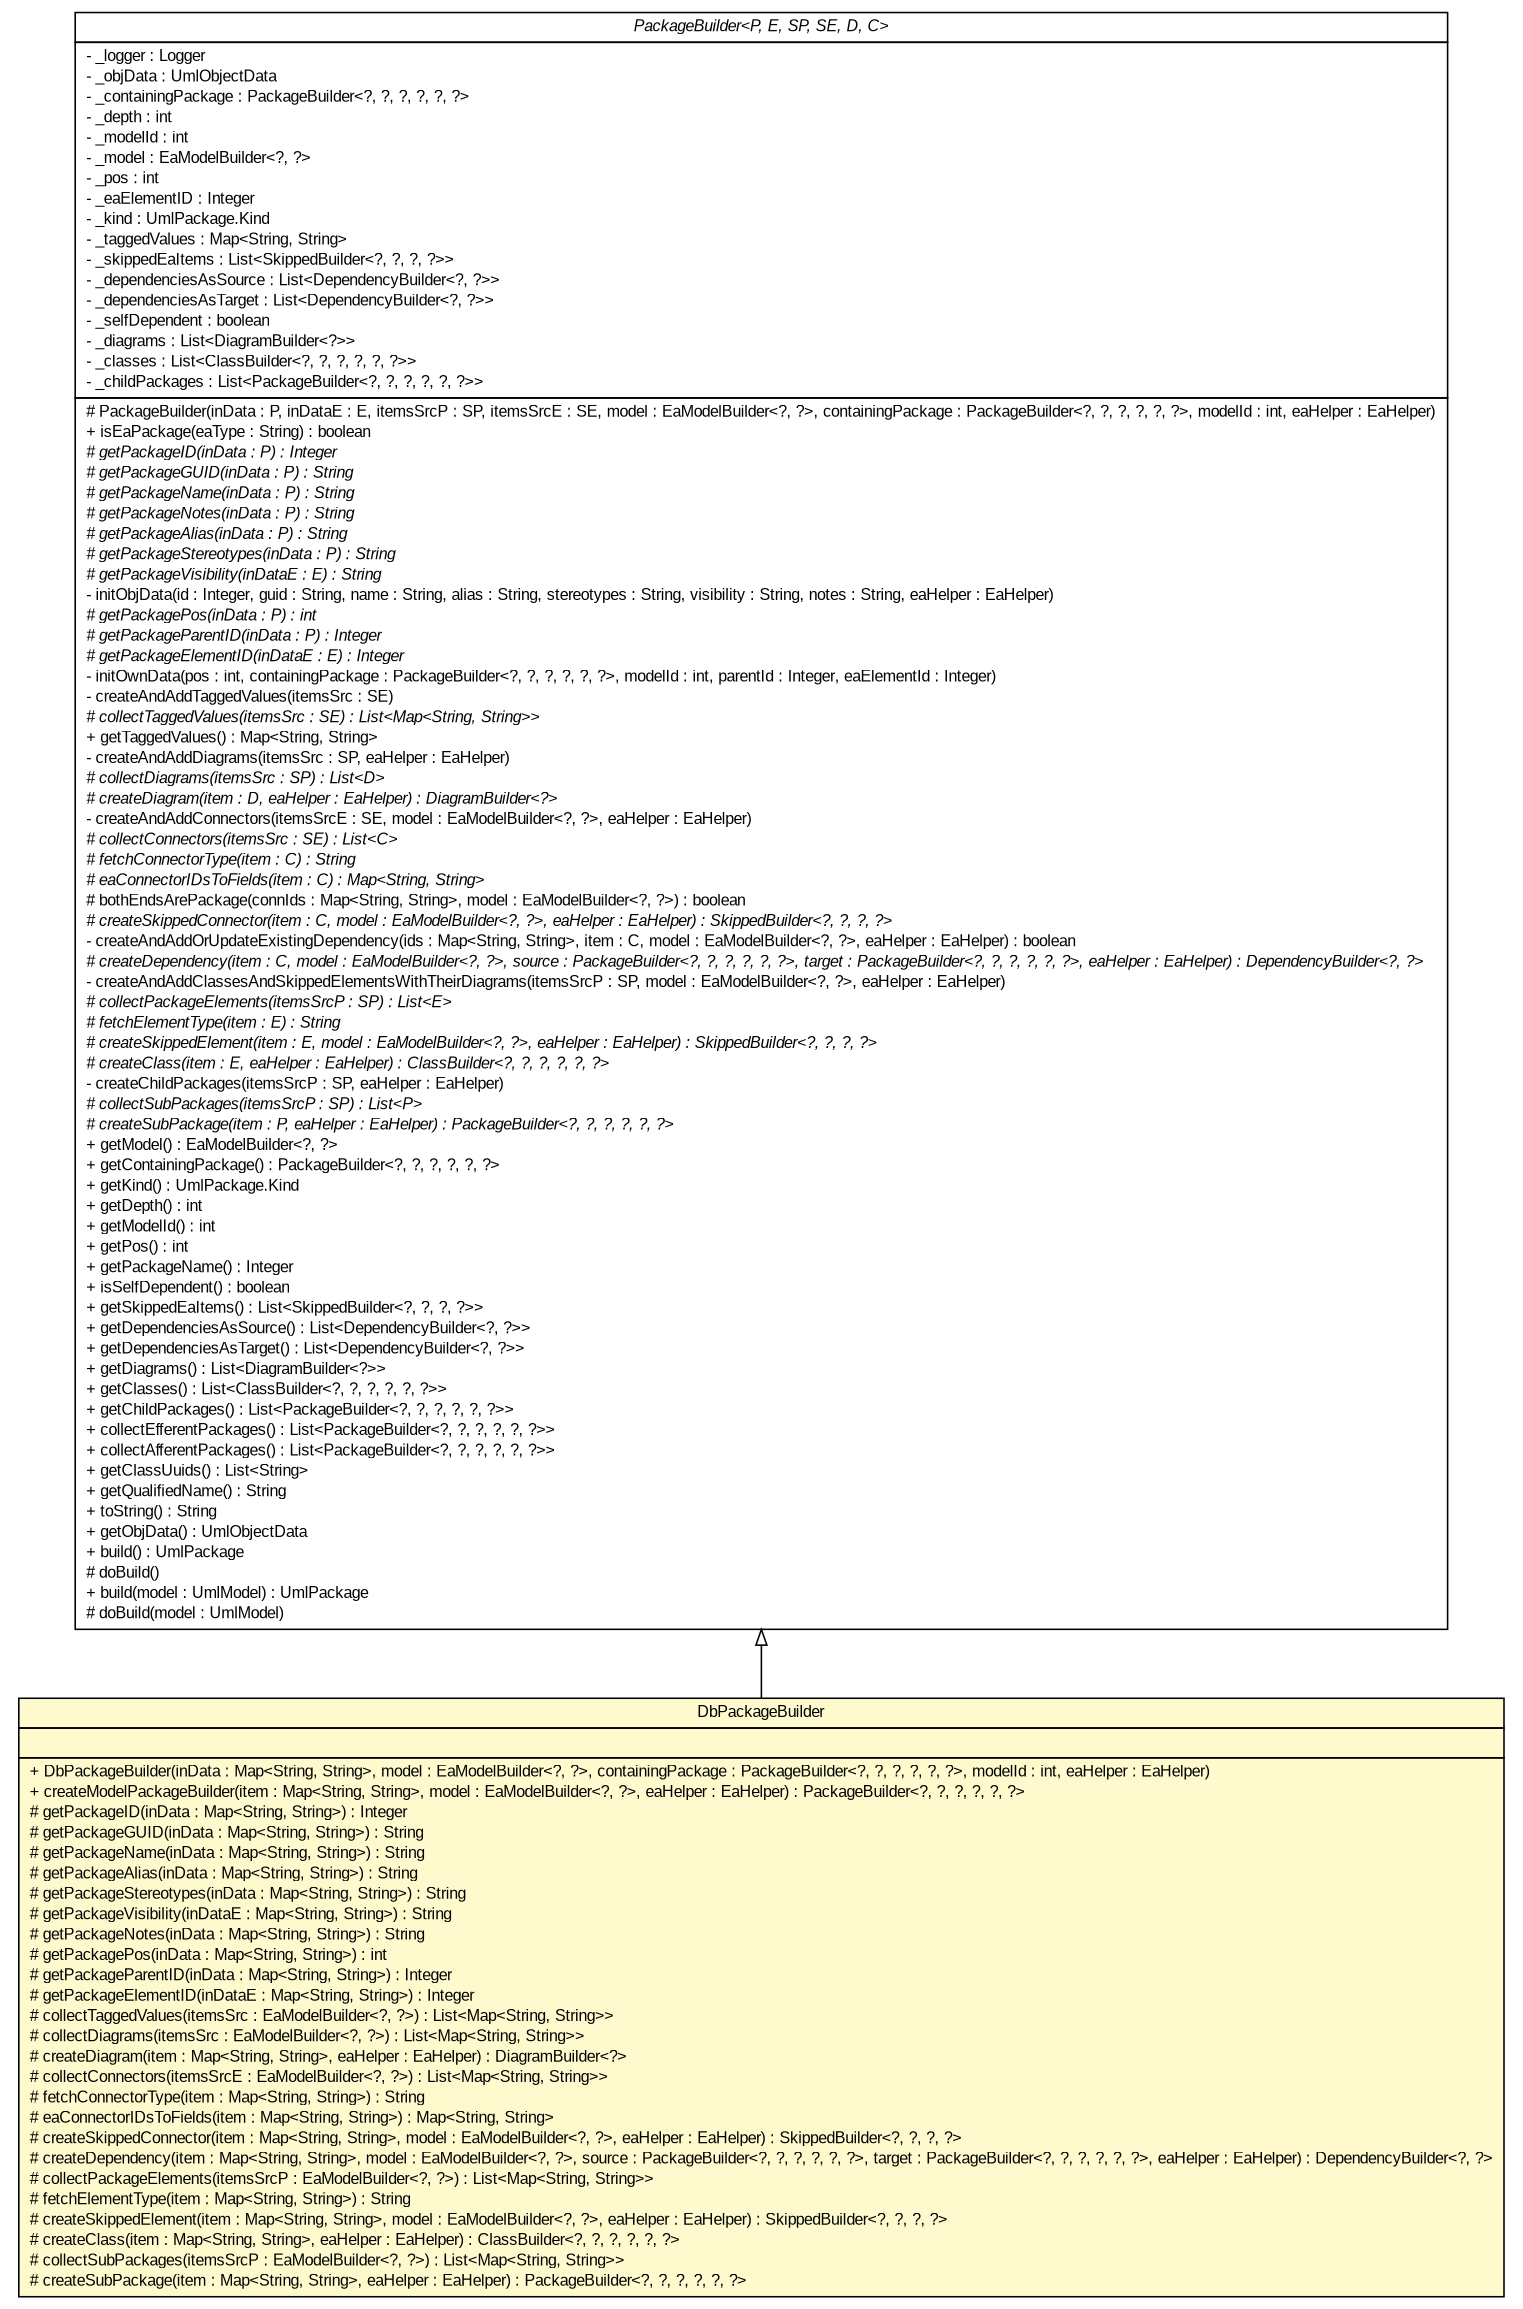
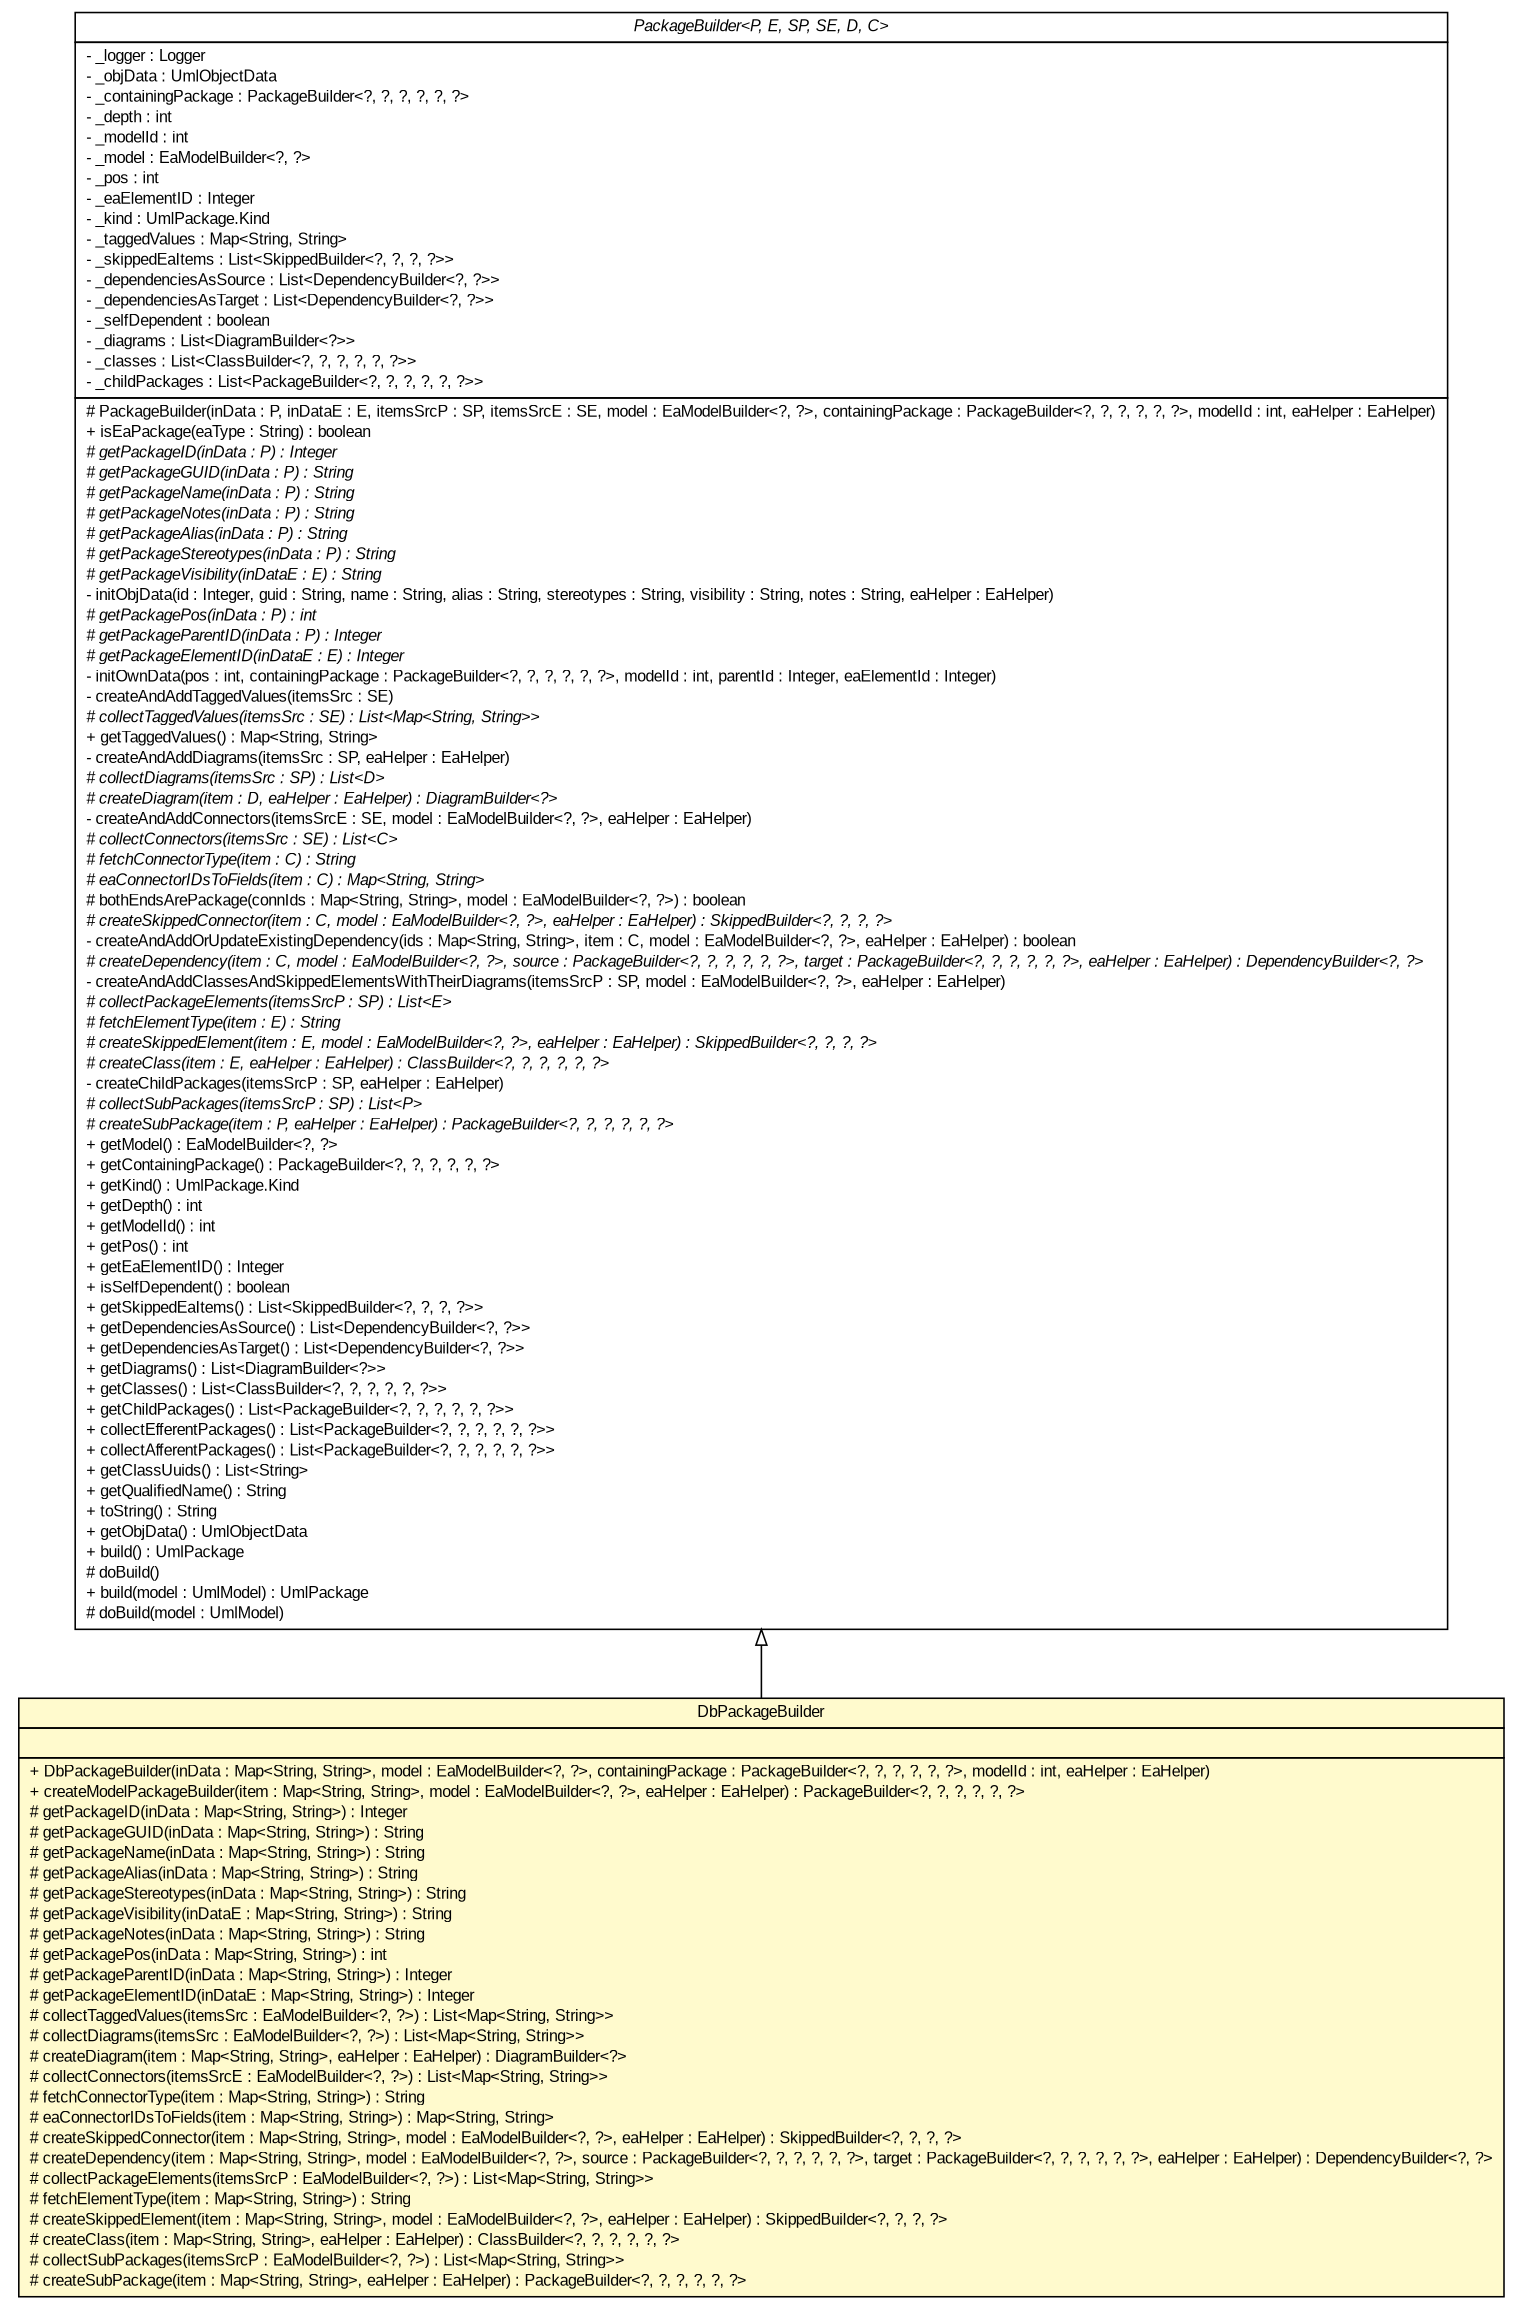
node "PackageBuilder<P, E, SP, SE, D, C>": text "+ getPackageName() : Integer" -> "+ getEaElementID() : Integer"
